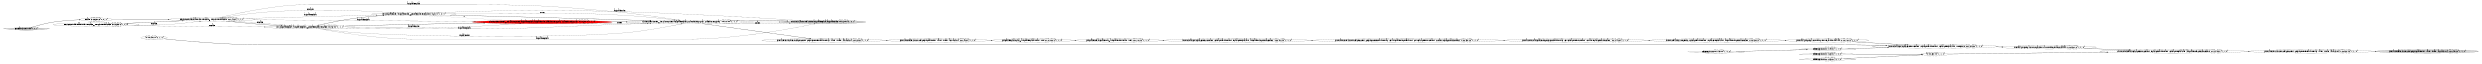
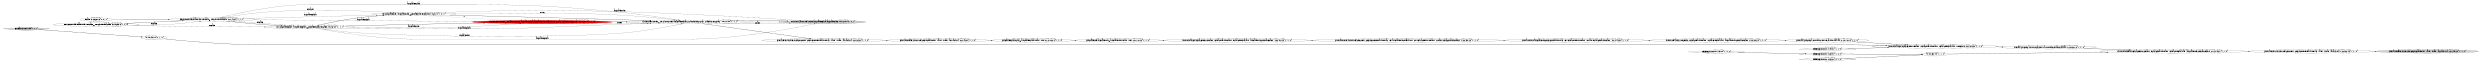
edge "getDefaultClusterModel['0', '0', '1']" -> "initialize()@@@3@@@['0', '0', '1']": now "getDefaultClusterModel['0', '0', '1']" -> "{}@@@19@@@['0', '1', '0']"
edge "HelixException ex@@@19@@@['1', '0', '0']" -> "HelixException ex@@@19@@@['1', '1', '0']": now "HelixException ex@@@19@@@['1', '0', '0']" -> "HelixException ex@@@25@@@['1', '0', '0']"
